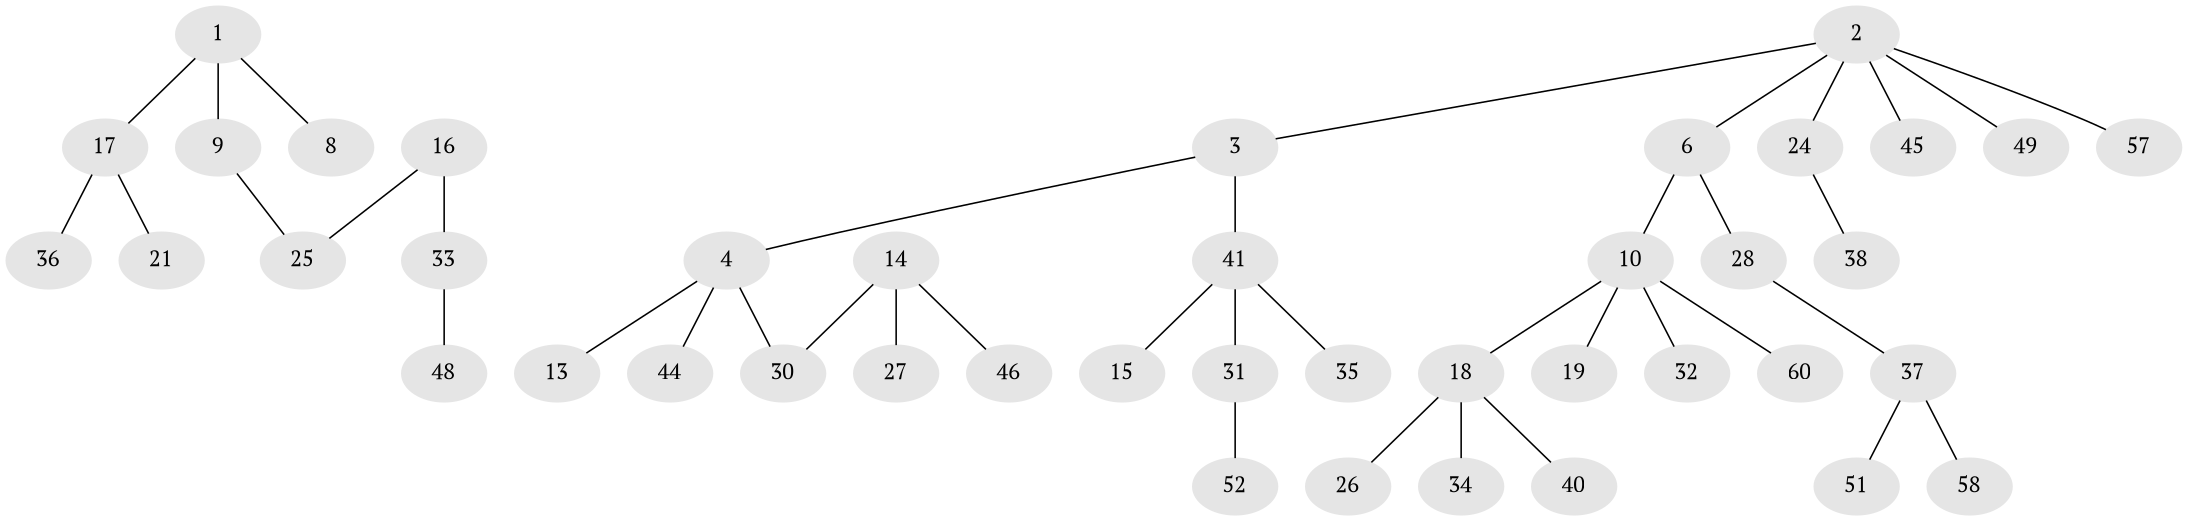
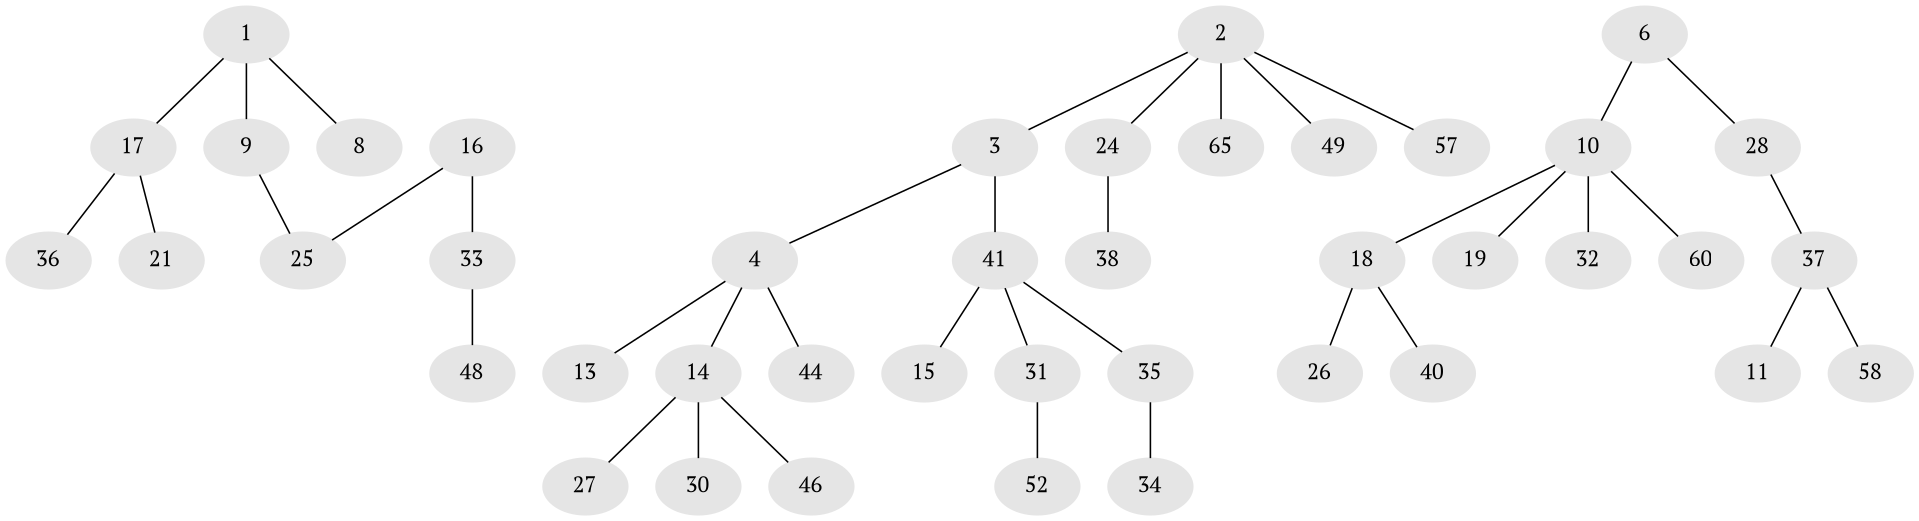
edge "2" -- "6": removed
node "45": label "45" -> "65"
edge "4" -- "30": now "4" -- "14"
edge "18" -- "34": now "35" -- "34"
node "51": label "51" -> "11"
